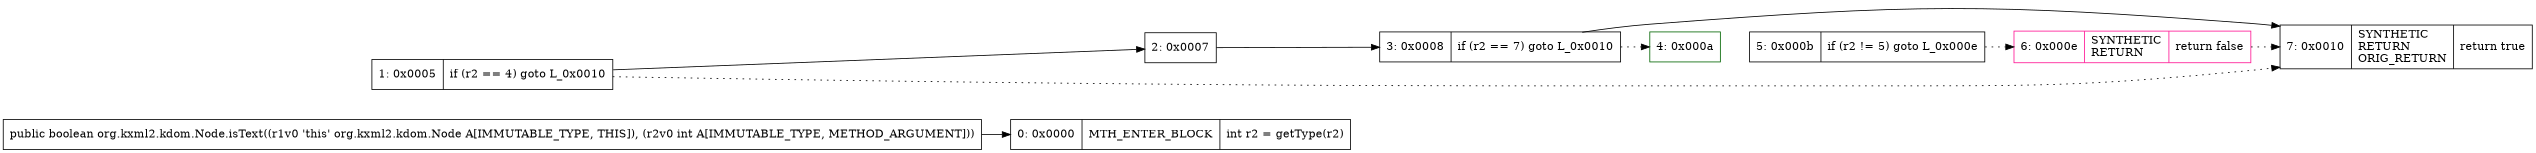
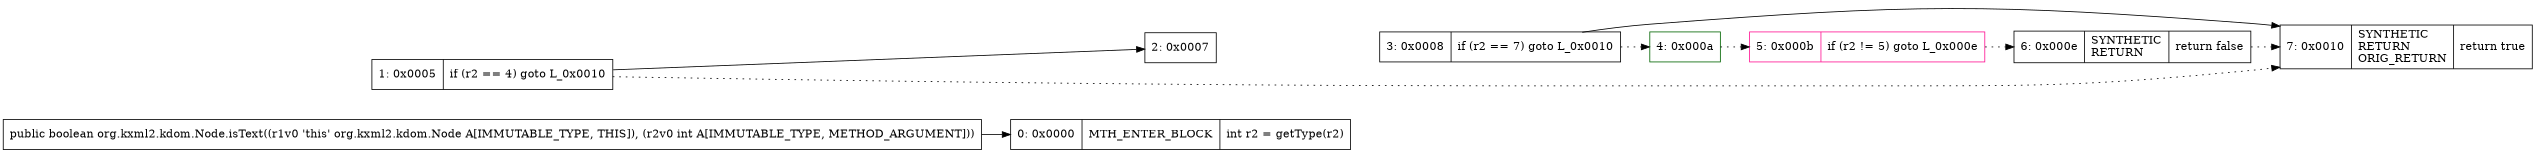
edge "2: 0x0007" -> "3: 0x0008": removed
edge "4: 0x000a" -> "5: 0x000b": added
node "5: 0x000b": color black -> deeppink
node "6: 0x000e": color deeppink -> black
